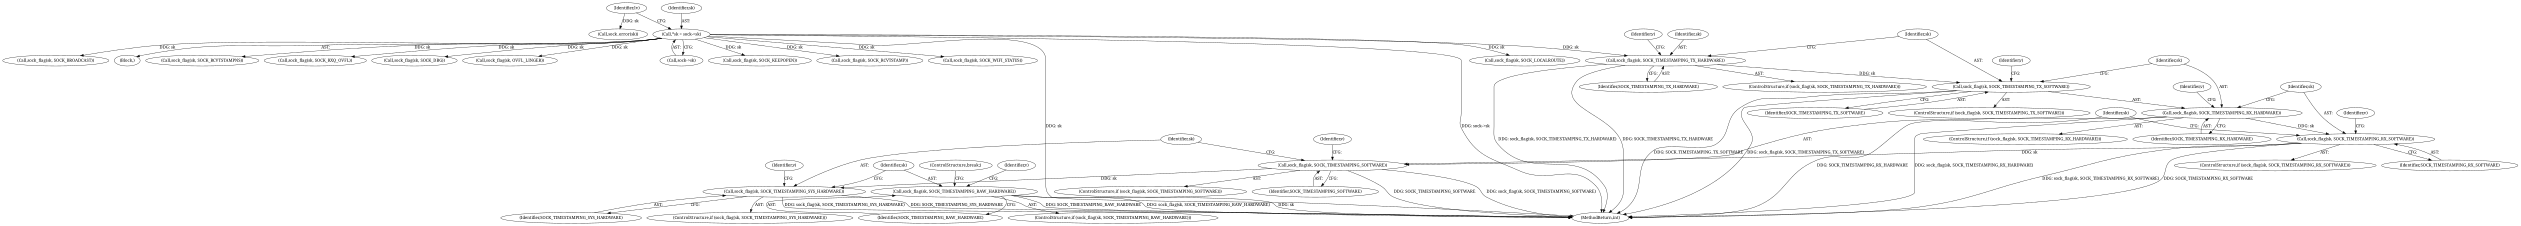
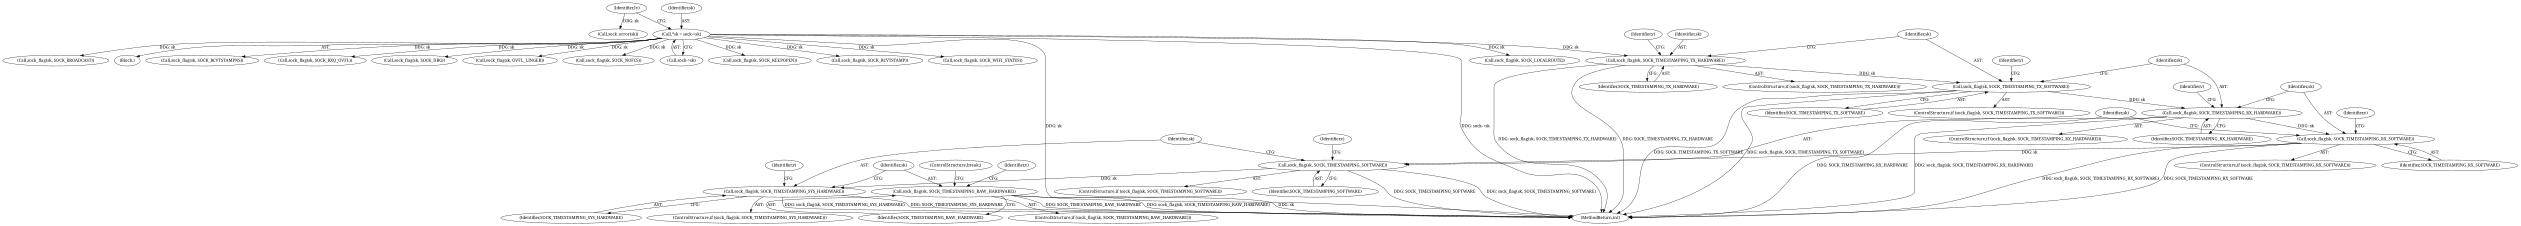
node "(Call,sock_flag(sk, SOCK_NOFCS))": added
edge "(Call,sock_flag(sk, SOCK_TIMESTAMPING_TX_SOFTWARE))" -> "(Call,sock_flag(sk, SOCK_TIMESTAMPING_RX_HARDWARE))": label "AST: " -> "DDG: sk"
